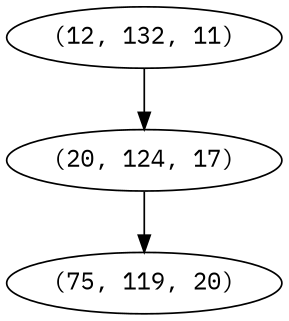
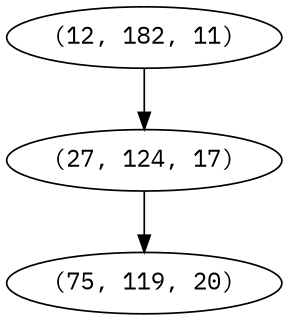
node "(12, 132, 11)": label "(12, 132, 11)" -> "(12, 182, 11)"
node "(20, 124, 17)": label "(20, 124, 17)" -> "(27, 124, 17)"
